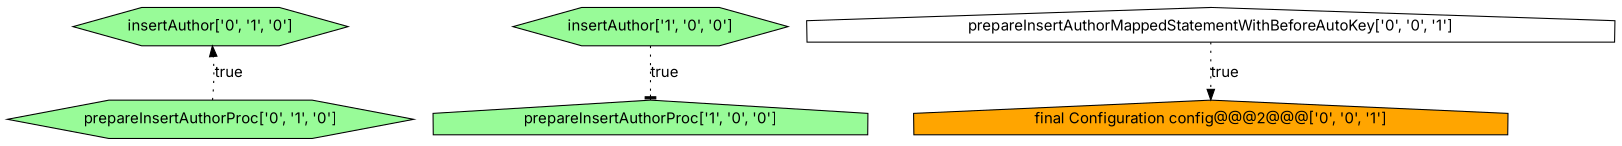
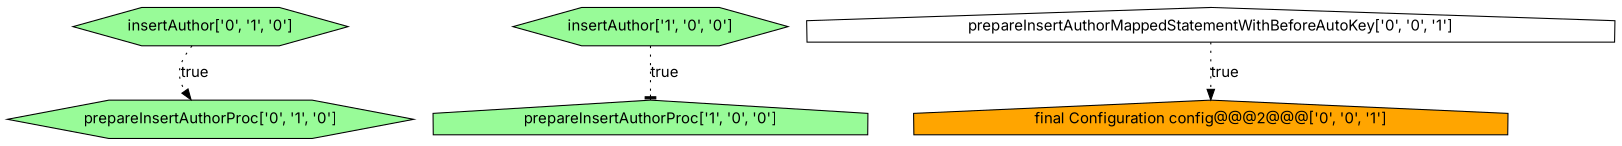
edge "prepareInsertAuthorProc['0', '1', '0']" -> "insertAuthor['0', '1', '0']": reversed
